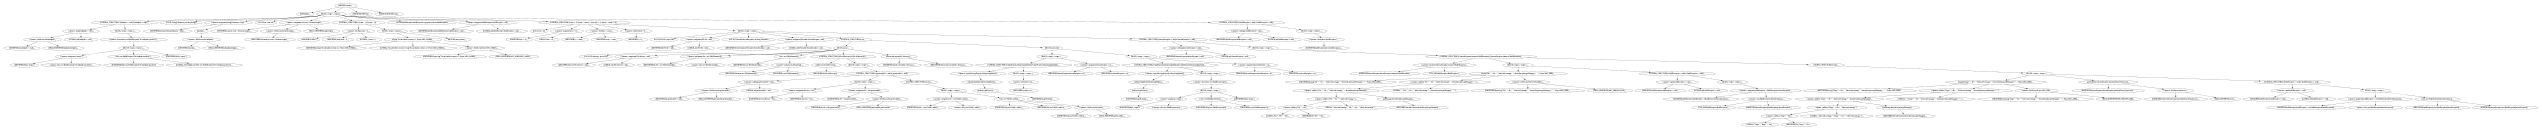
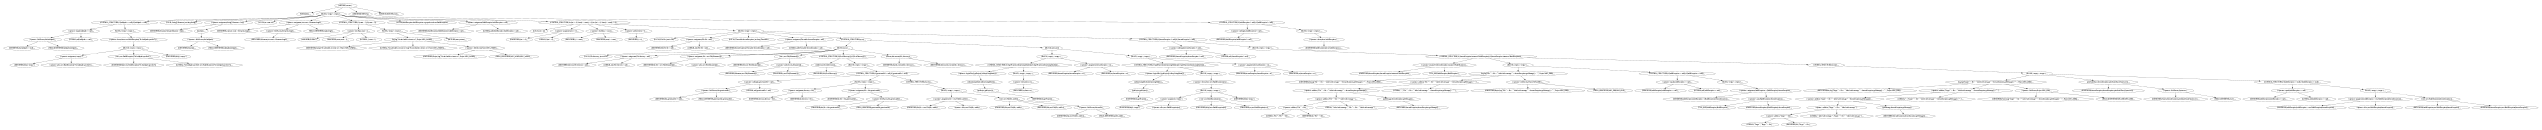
node "(LITERAL,null,buildException != null)": removed
